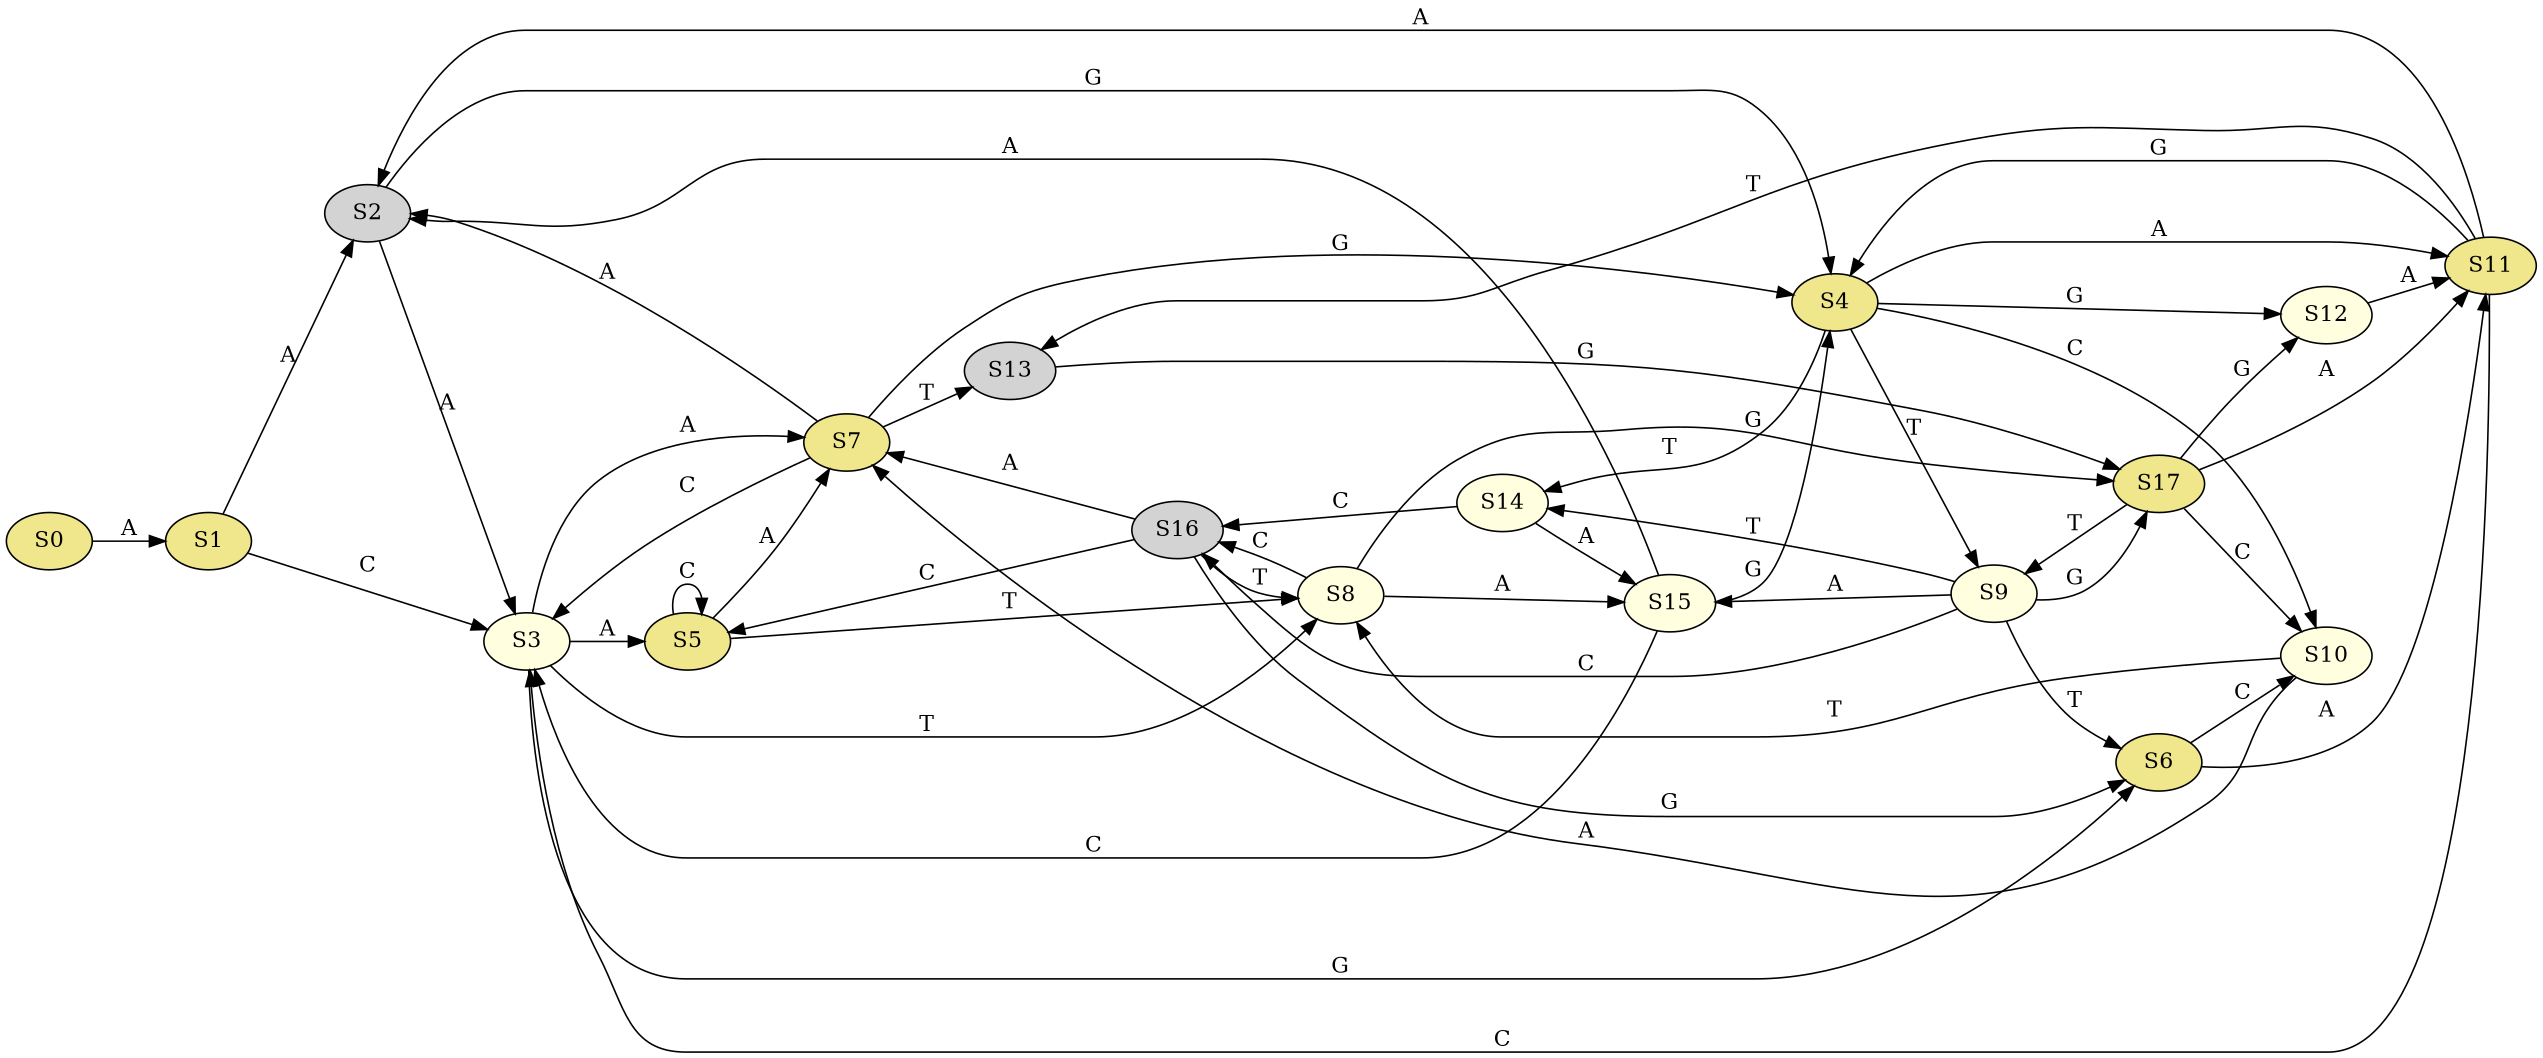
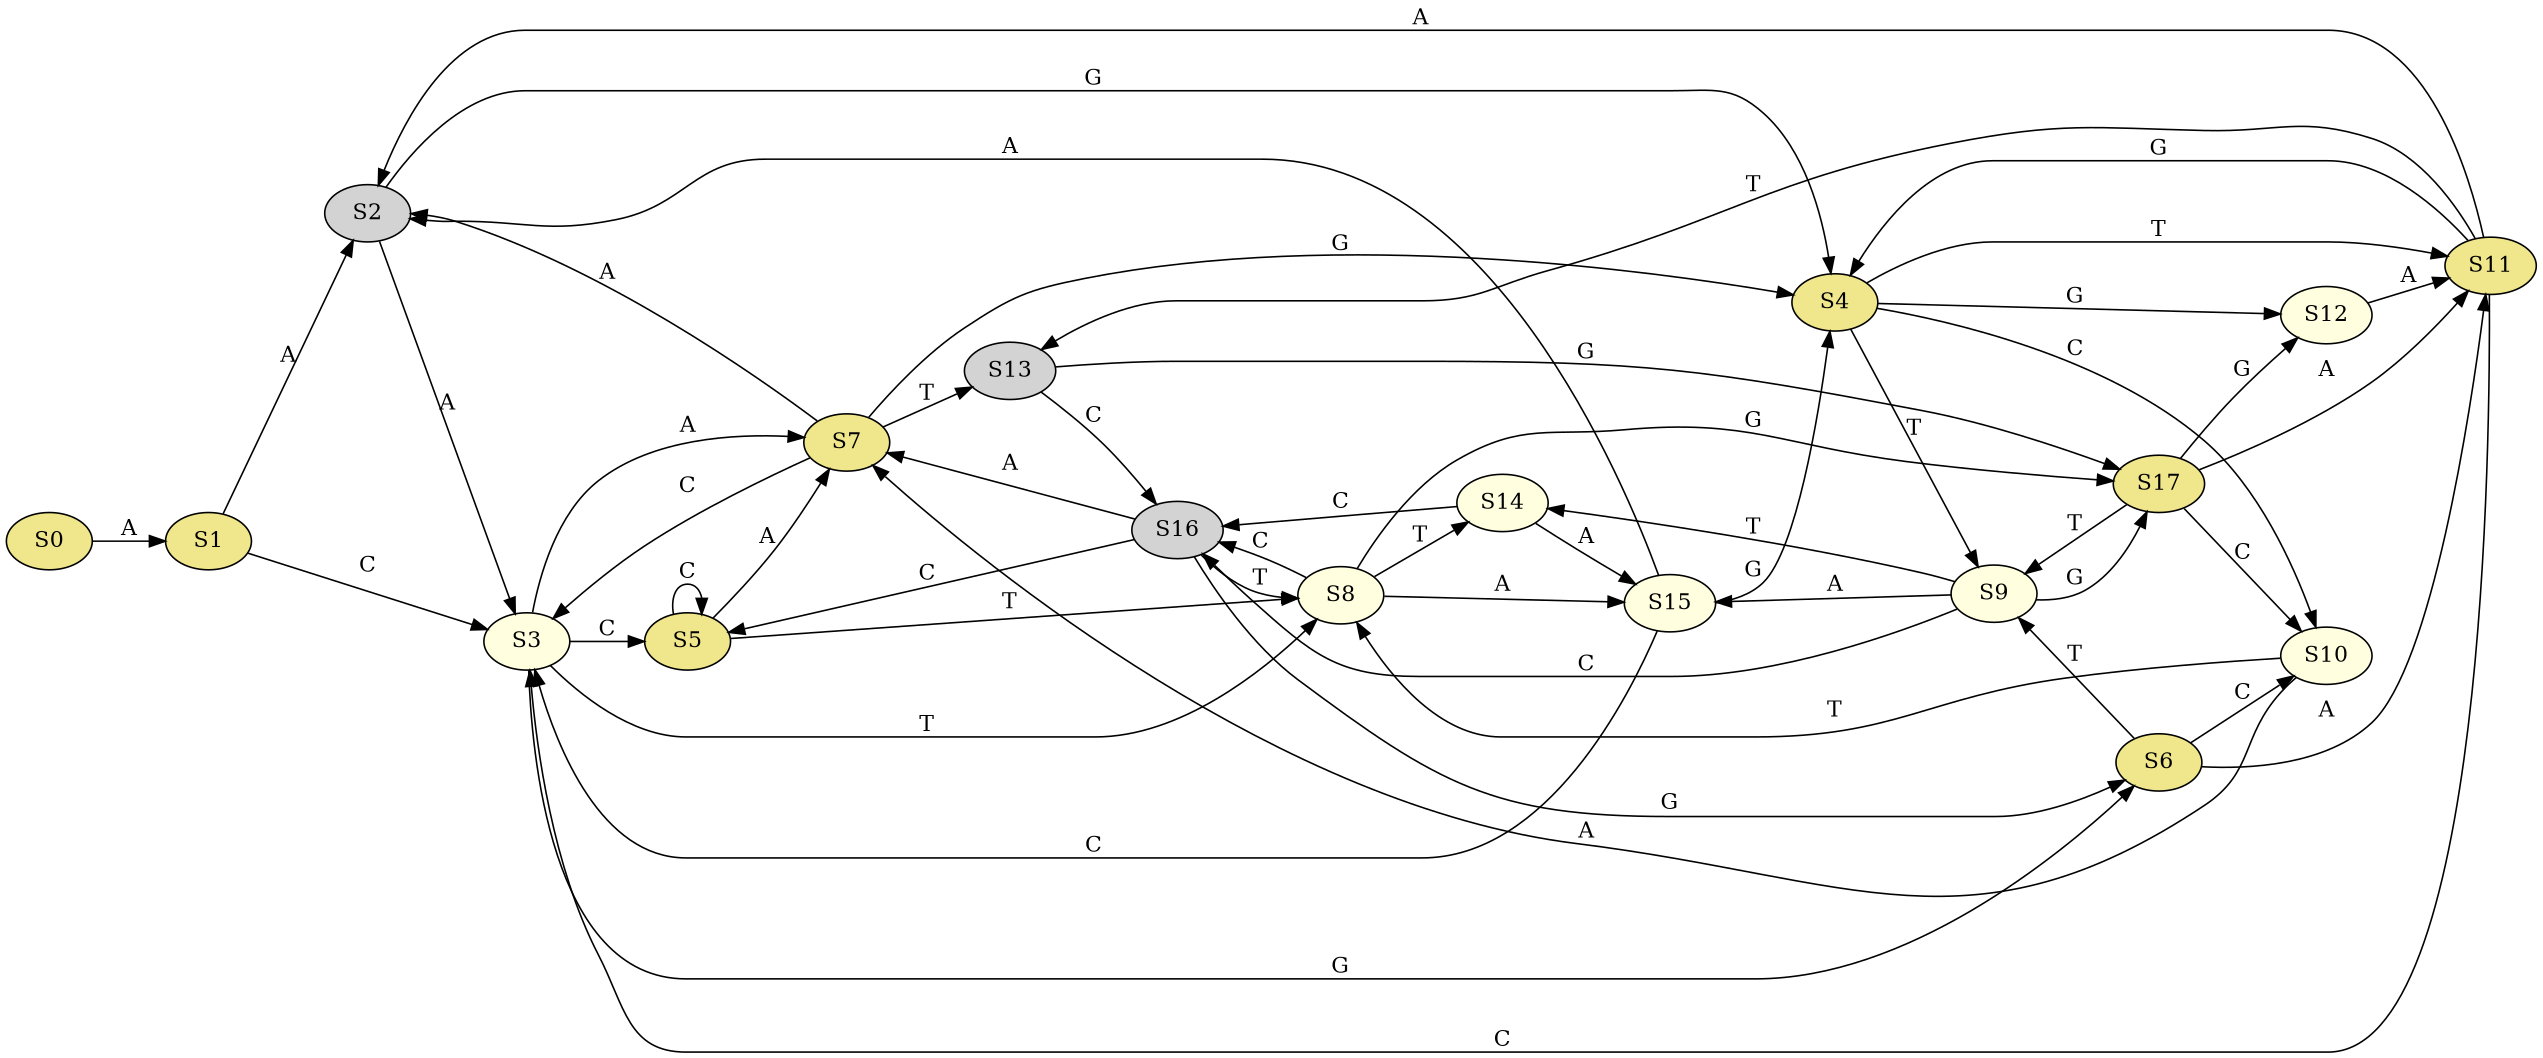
edge "S4" -> "S11": label "A" -> "T"
edge "S13" -> "S16": added, label "C"
edge "S4" -> "S14": now "S8" -> "S14"
edge "S3" -> "S5": label "A" -> "C"
edge "S9" -> "S6": reversed
